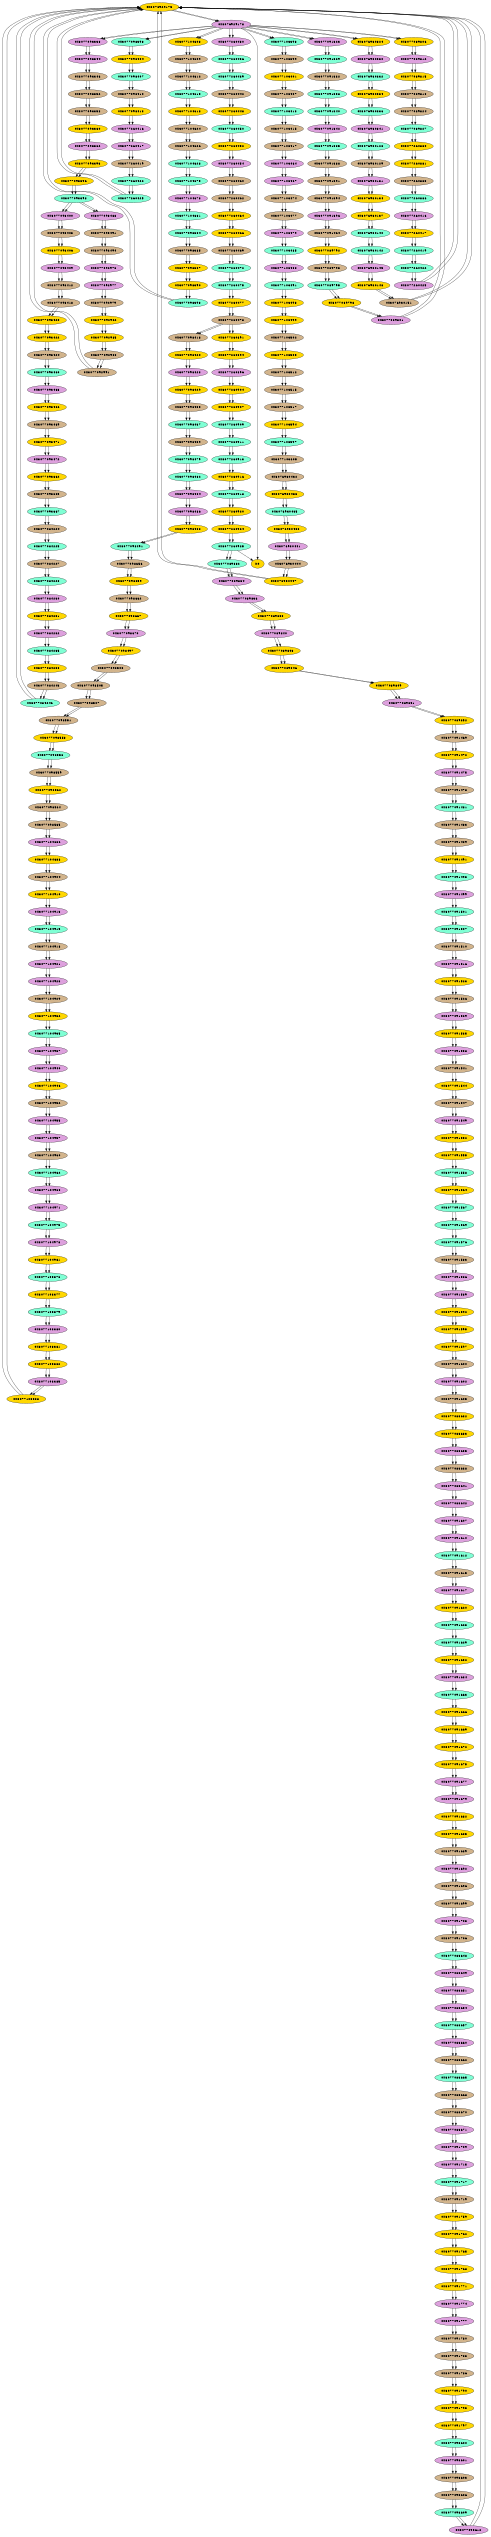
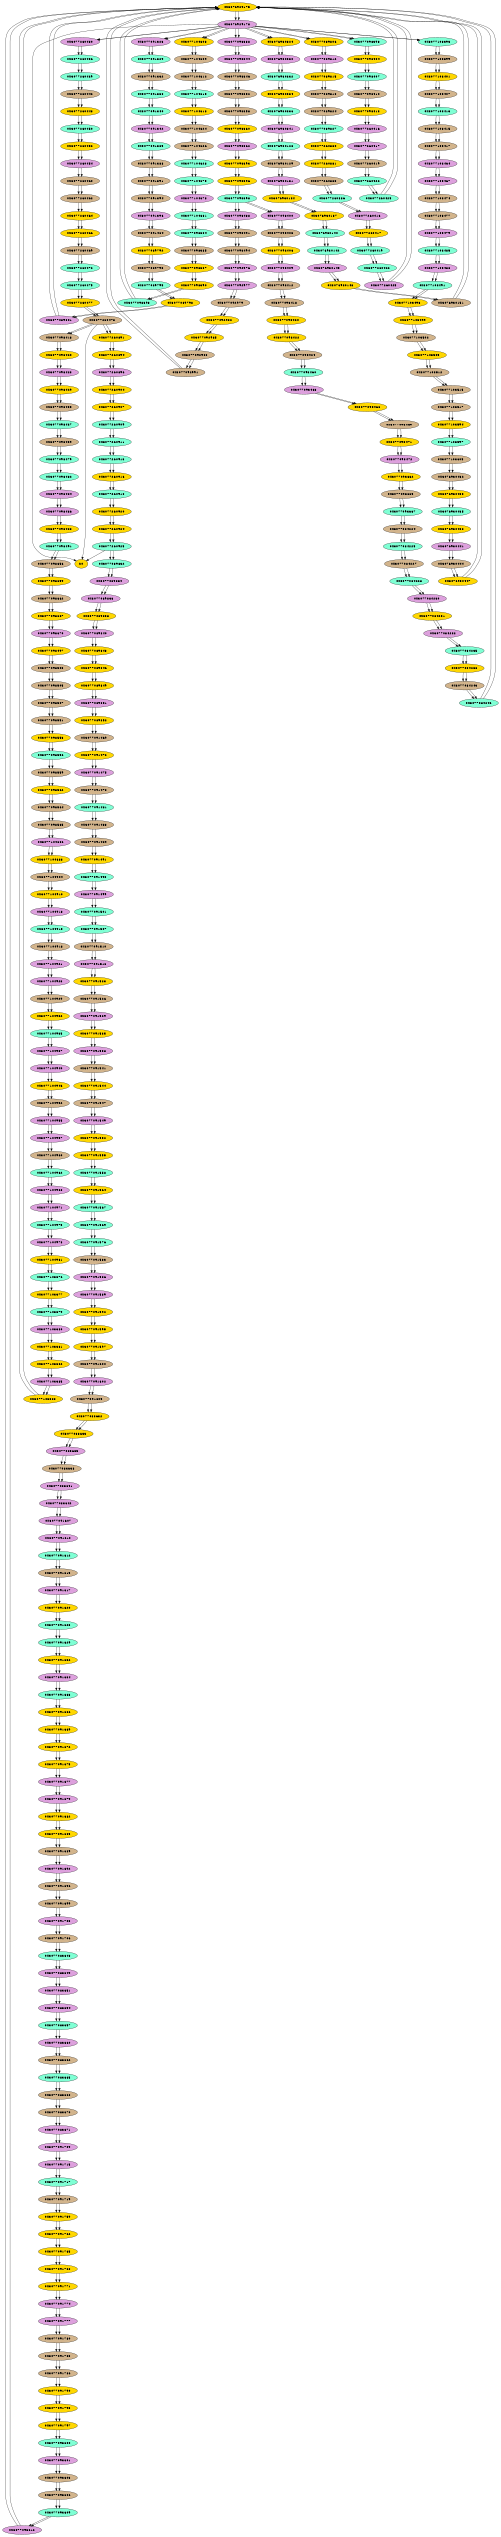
edge "0x3077260478" -> "n0": added
